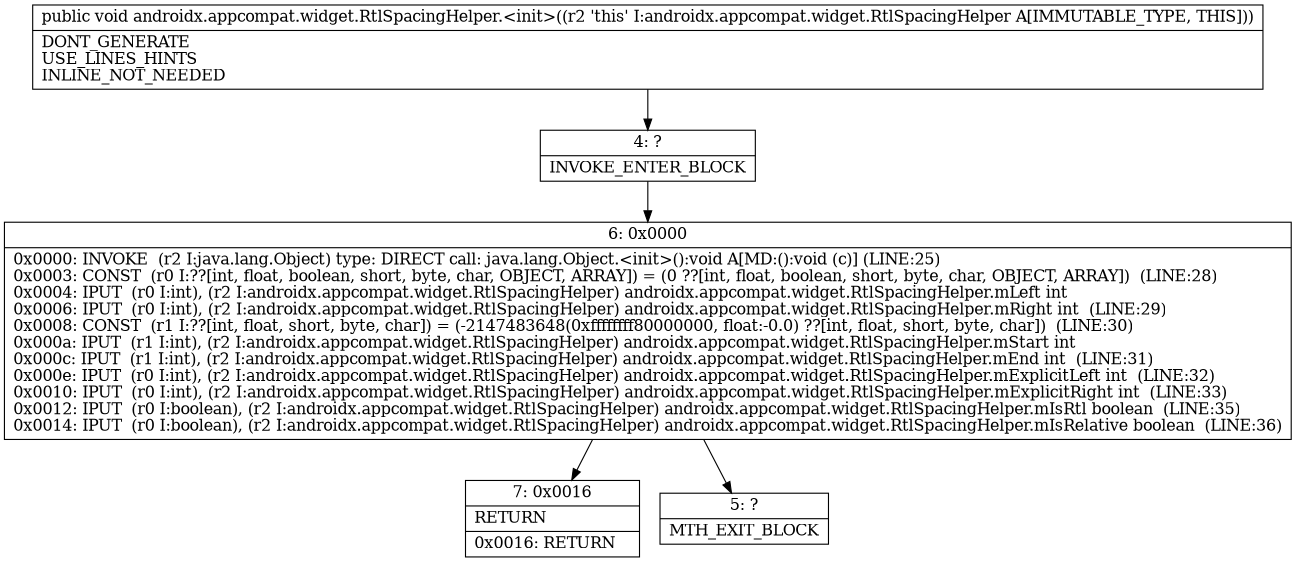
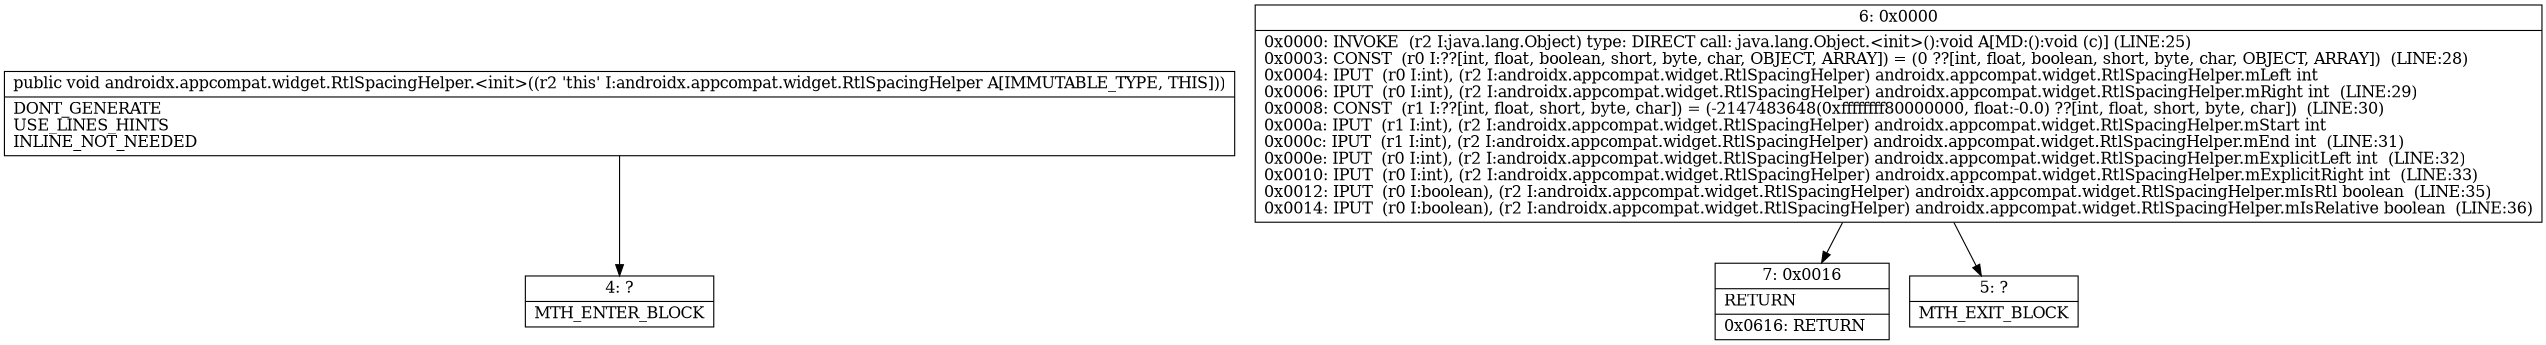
node "4: ?": text "INVOKE_ENTER_BLOCK" -> "MTH_ENTER_BLOCK"
edge "4: ?" -> "6: 0x0000": removed
node "7: 0x0016": text "0x0016: RETURN" -> "0x0616: RETURN"
